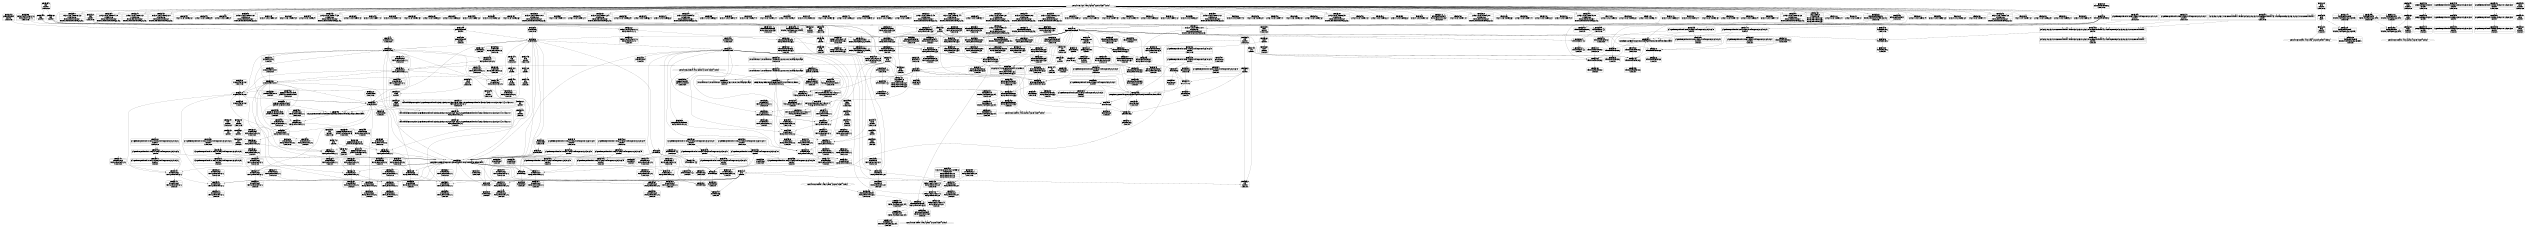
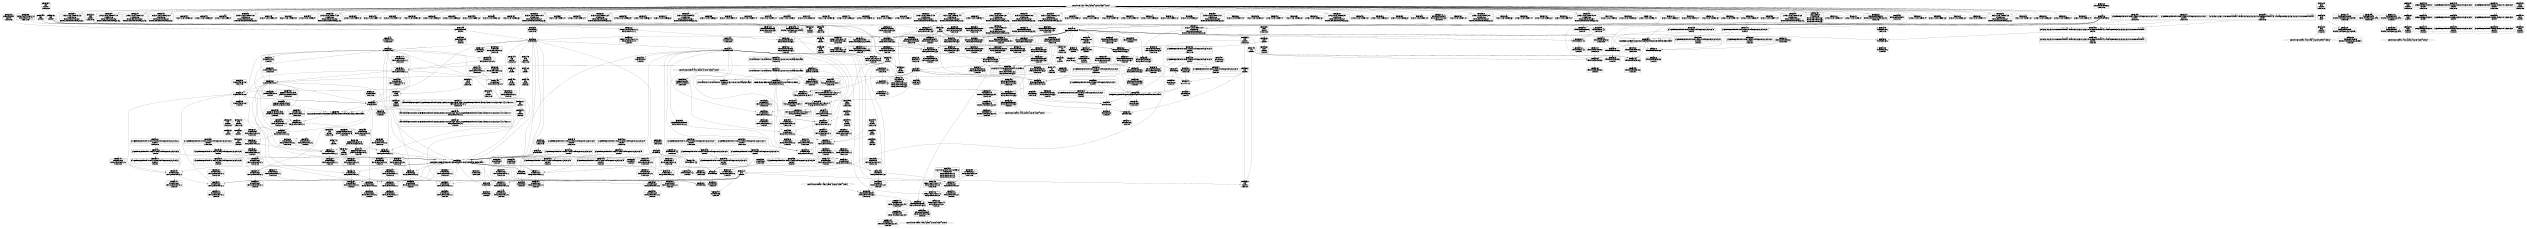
node "CE0x5565be0": added
